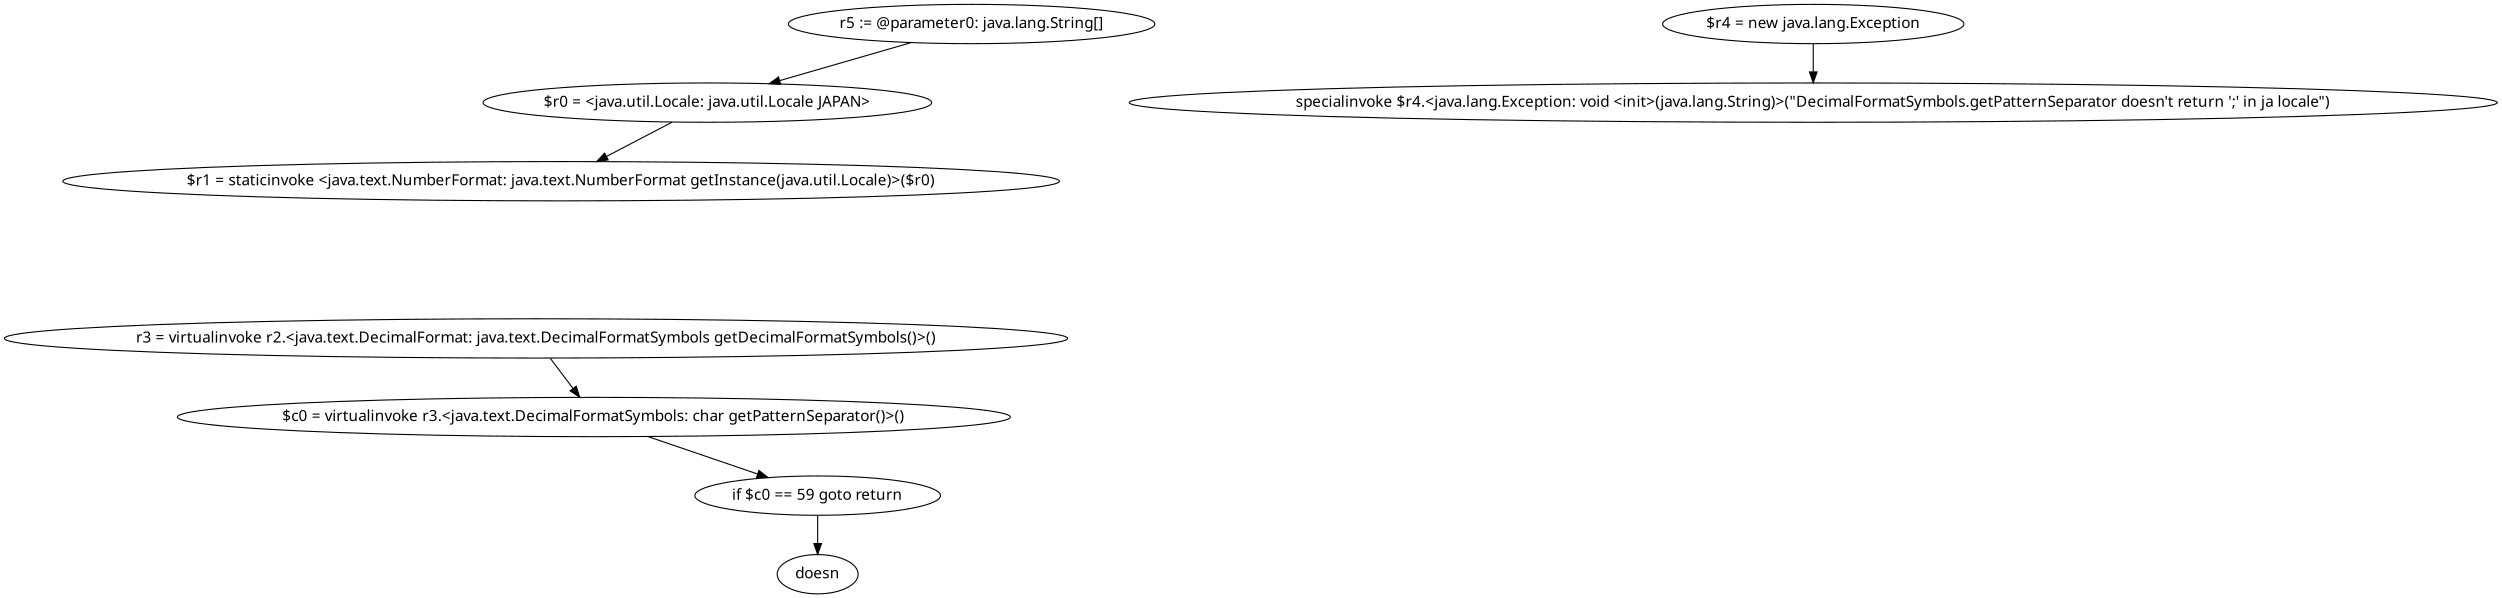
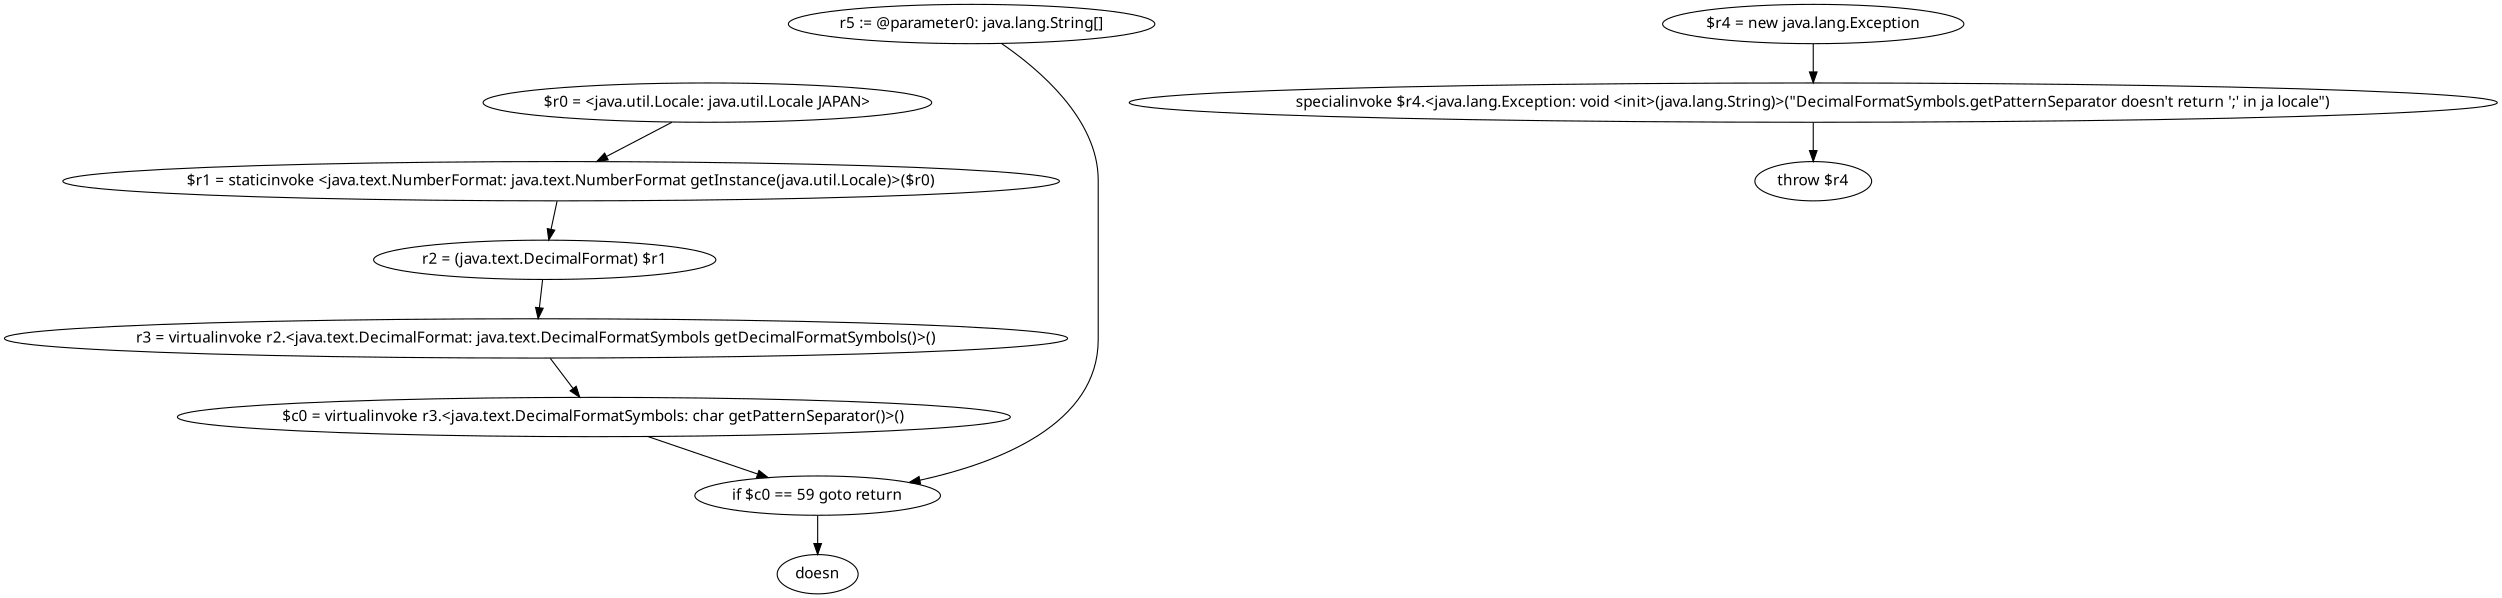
edge "r5 := @parameter0: java.lang.String[]" -> "$r0 = <java.util.Locale: java.util.Locale JAPAN>": now "r5 := @parameter0: java.lang.String[]" -> "if $c0 == 59 goto return"
node "throw $r4": added
node "r2 = (java.text.DecimalFormat) $r1": added
